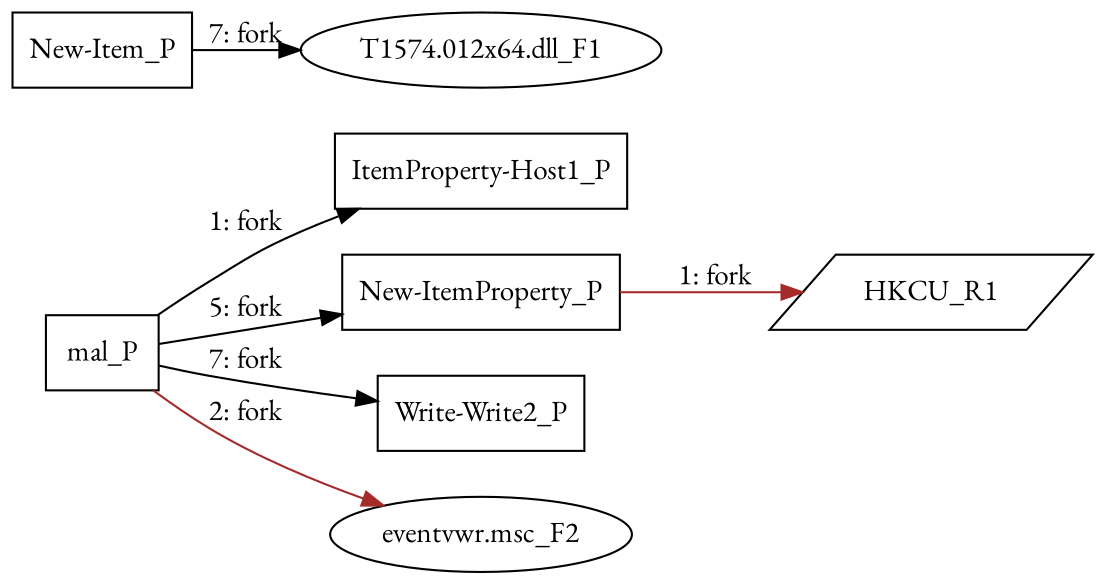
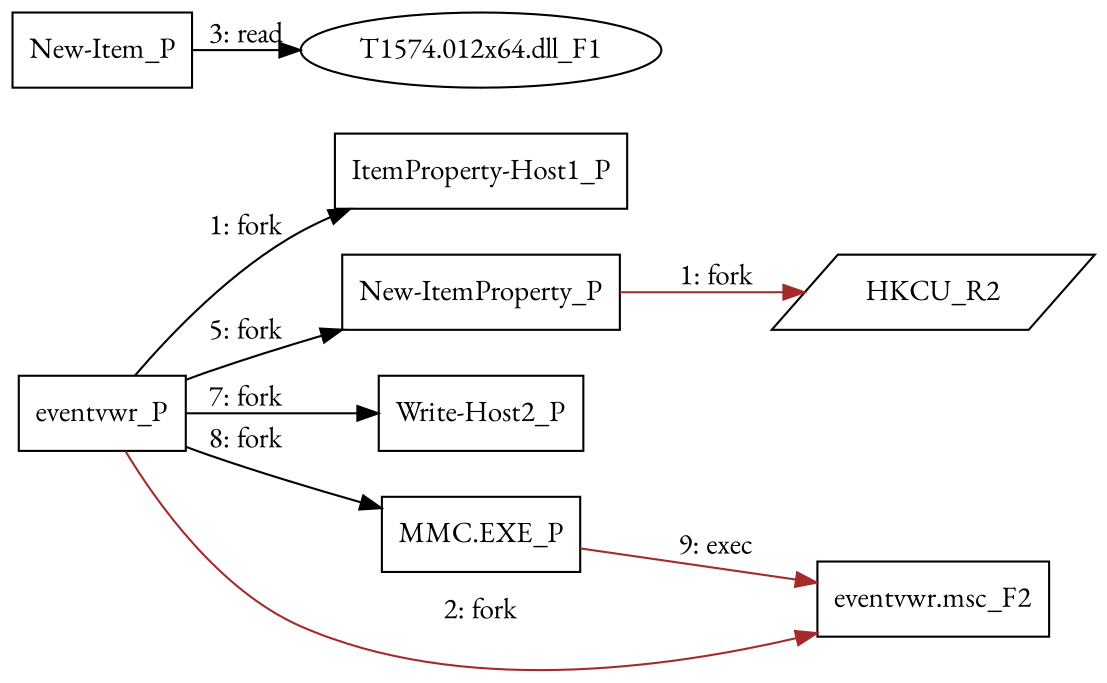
edge "New-Item_P" -> "T1574.012x64.dll_F1": label "7: fork" -> "3: read"
node "HKCU_R1": label "HKCU_R1" -> "HKCU_R2"
node "mal_P": label "mal_P" -> "eventvwr_P"
node "Write-Write2_P": label "Write-Write2_P" -> "Write-Host2_P"
node "MMC.EXE_P": added
node "eventvwr.msc_F2": shape ellipse -> box
